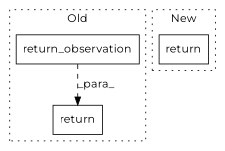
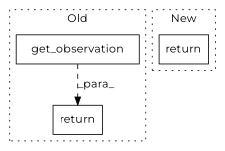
node "return_observation": label "return_observation" -> "get_observation"
